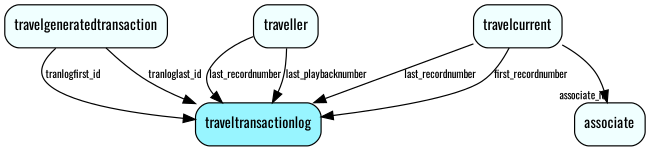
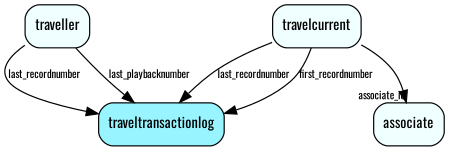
node "travelgeneratedtransaction": removed
